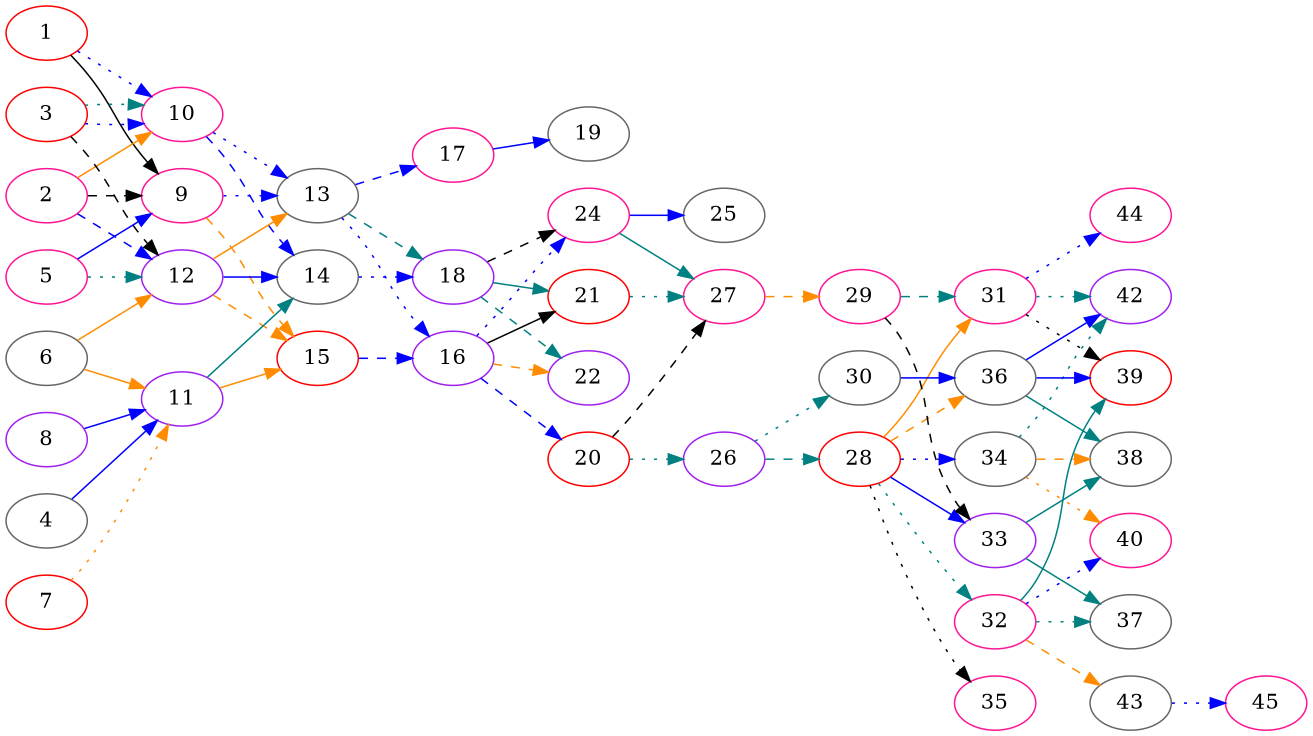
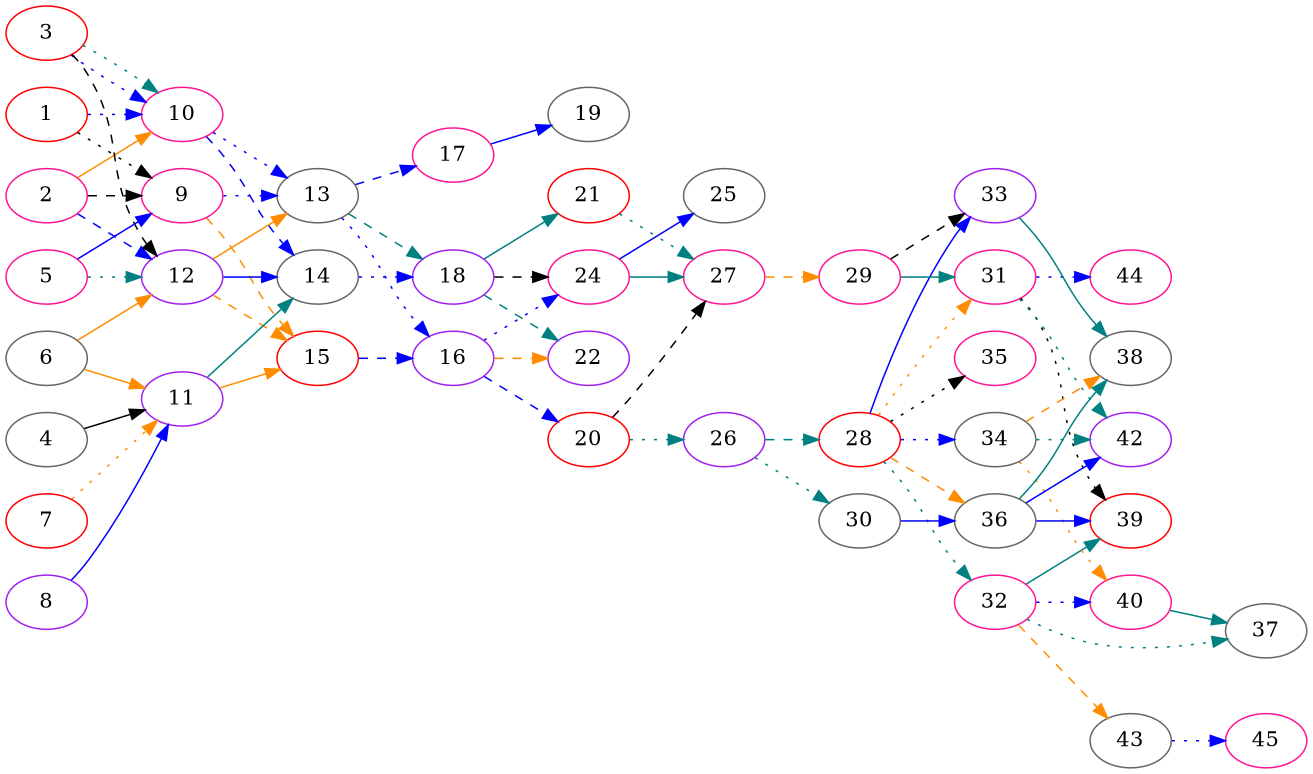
edge "1" -> "9": style solid -> dotted
edge "29" -> "31": style dashed -> solid
edge "16" -> "21": removed
edge "28" -> "31": style solid -> dotted
edge "4" -> "11": color blue -> black
edge "33" -> "37": now "40" -> "37"
